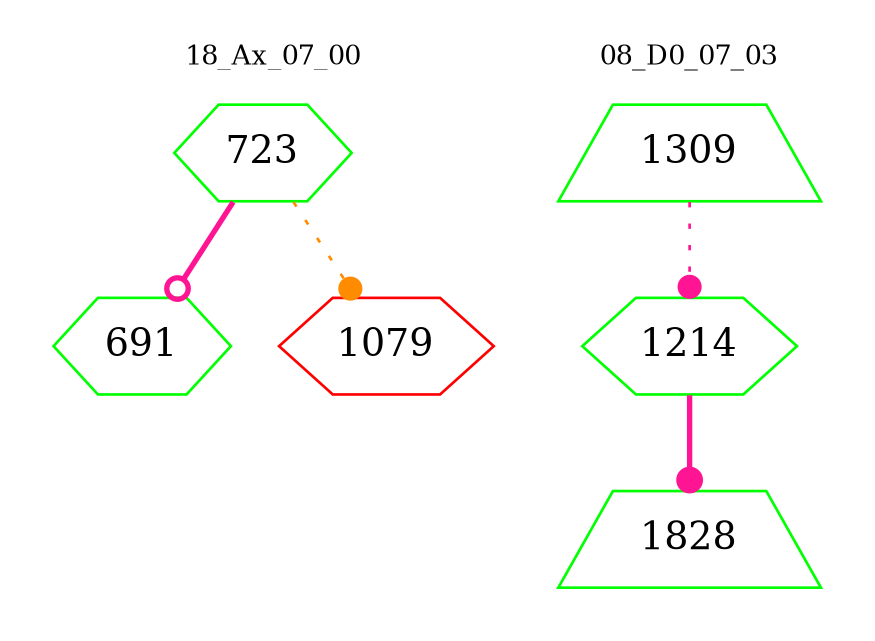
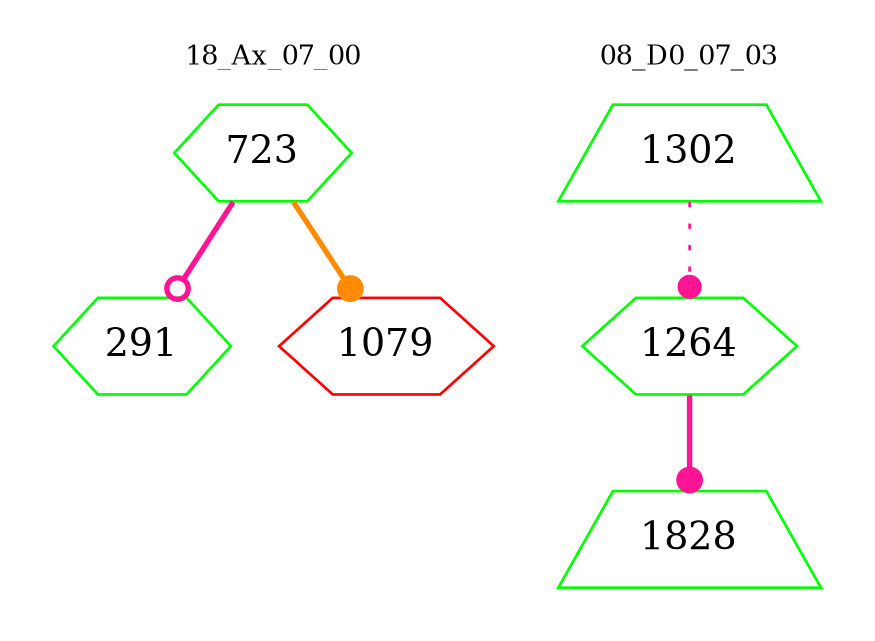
node "1309": label "1309" -> "1302"
edge "723" -> "1079": style dotted -> bold
node "691": label "691" -> "291"
node "1214": label "1214" -> "1264"
